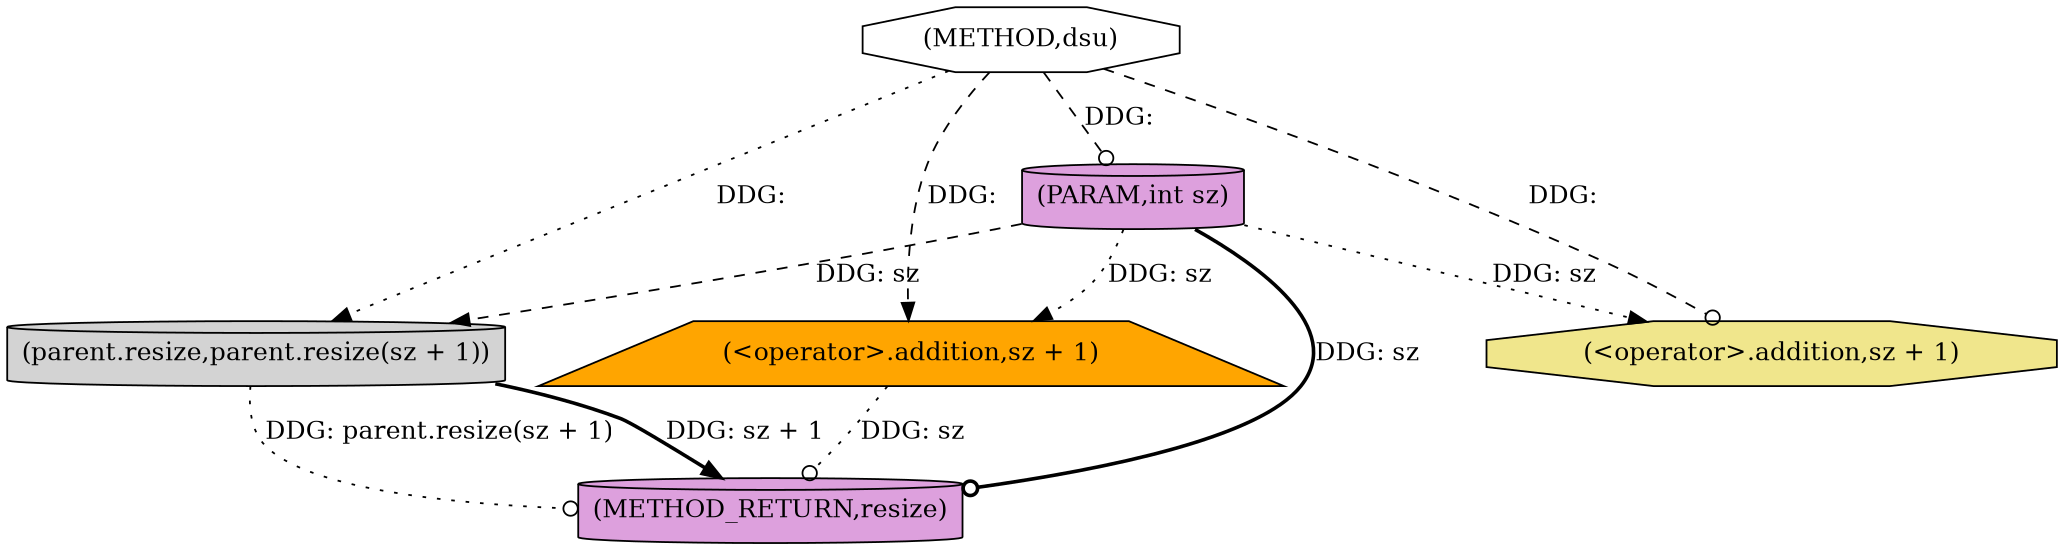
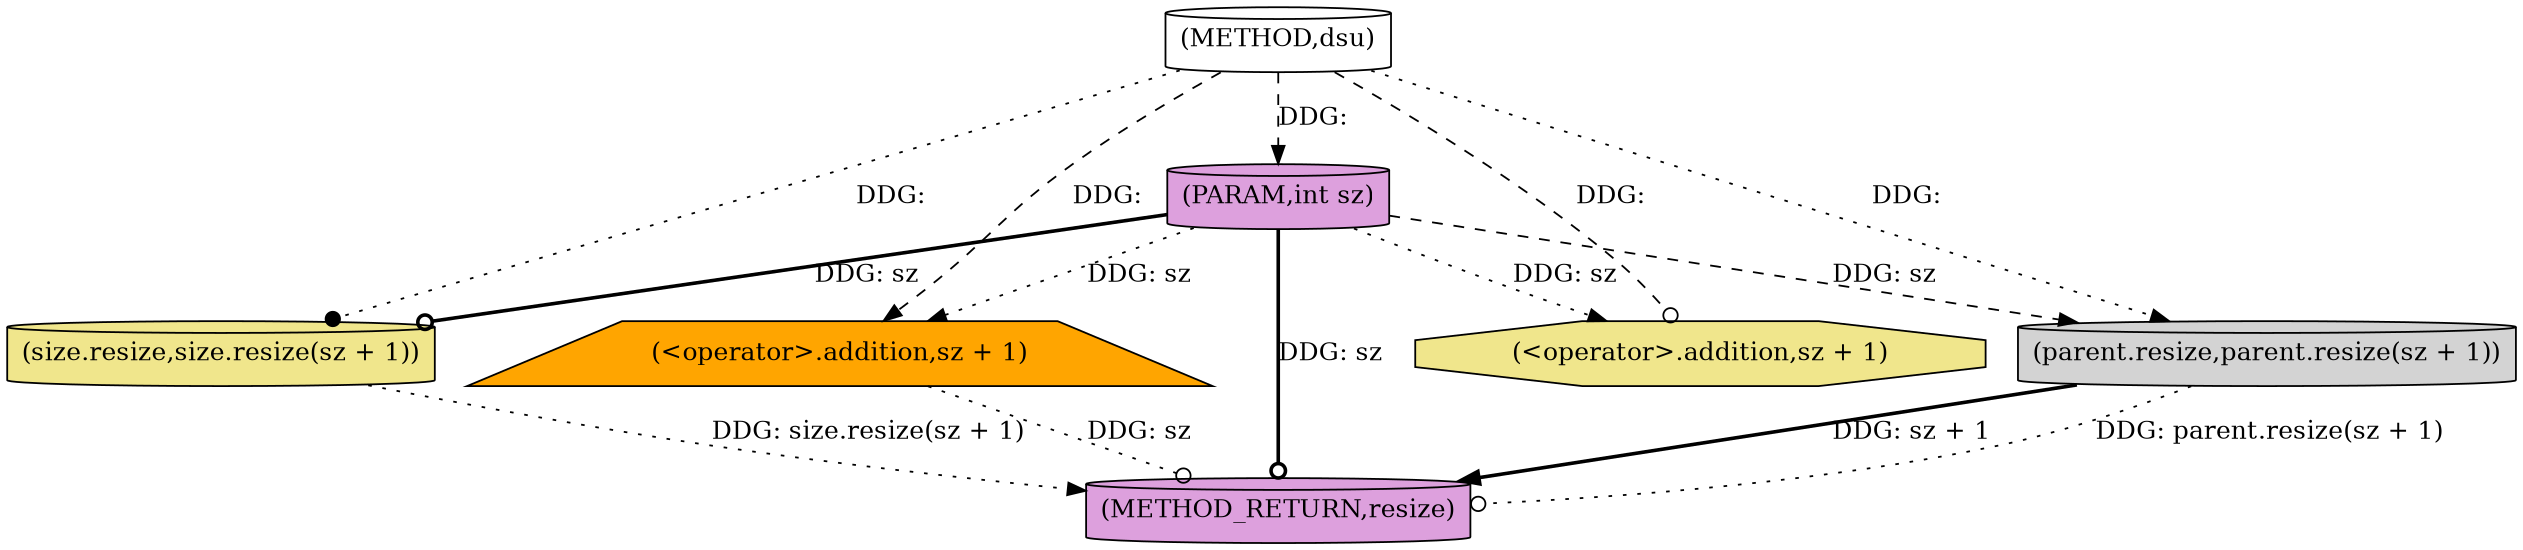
node "(METHOD,dsu)": shape octagon -> cylinder
edge "(METHOD,dsu)" -> "(PARAM,int sz)": arrowhead odot -> normal
node "(size.resize,size.resize(sz + 1))": added
